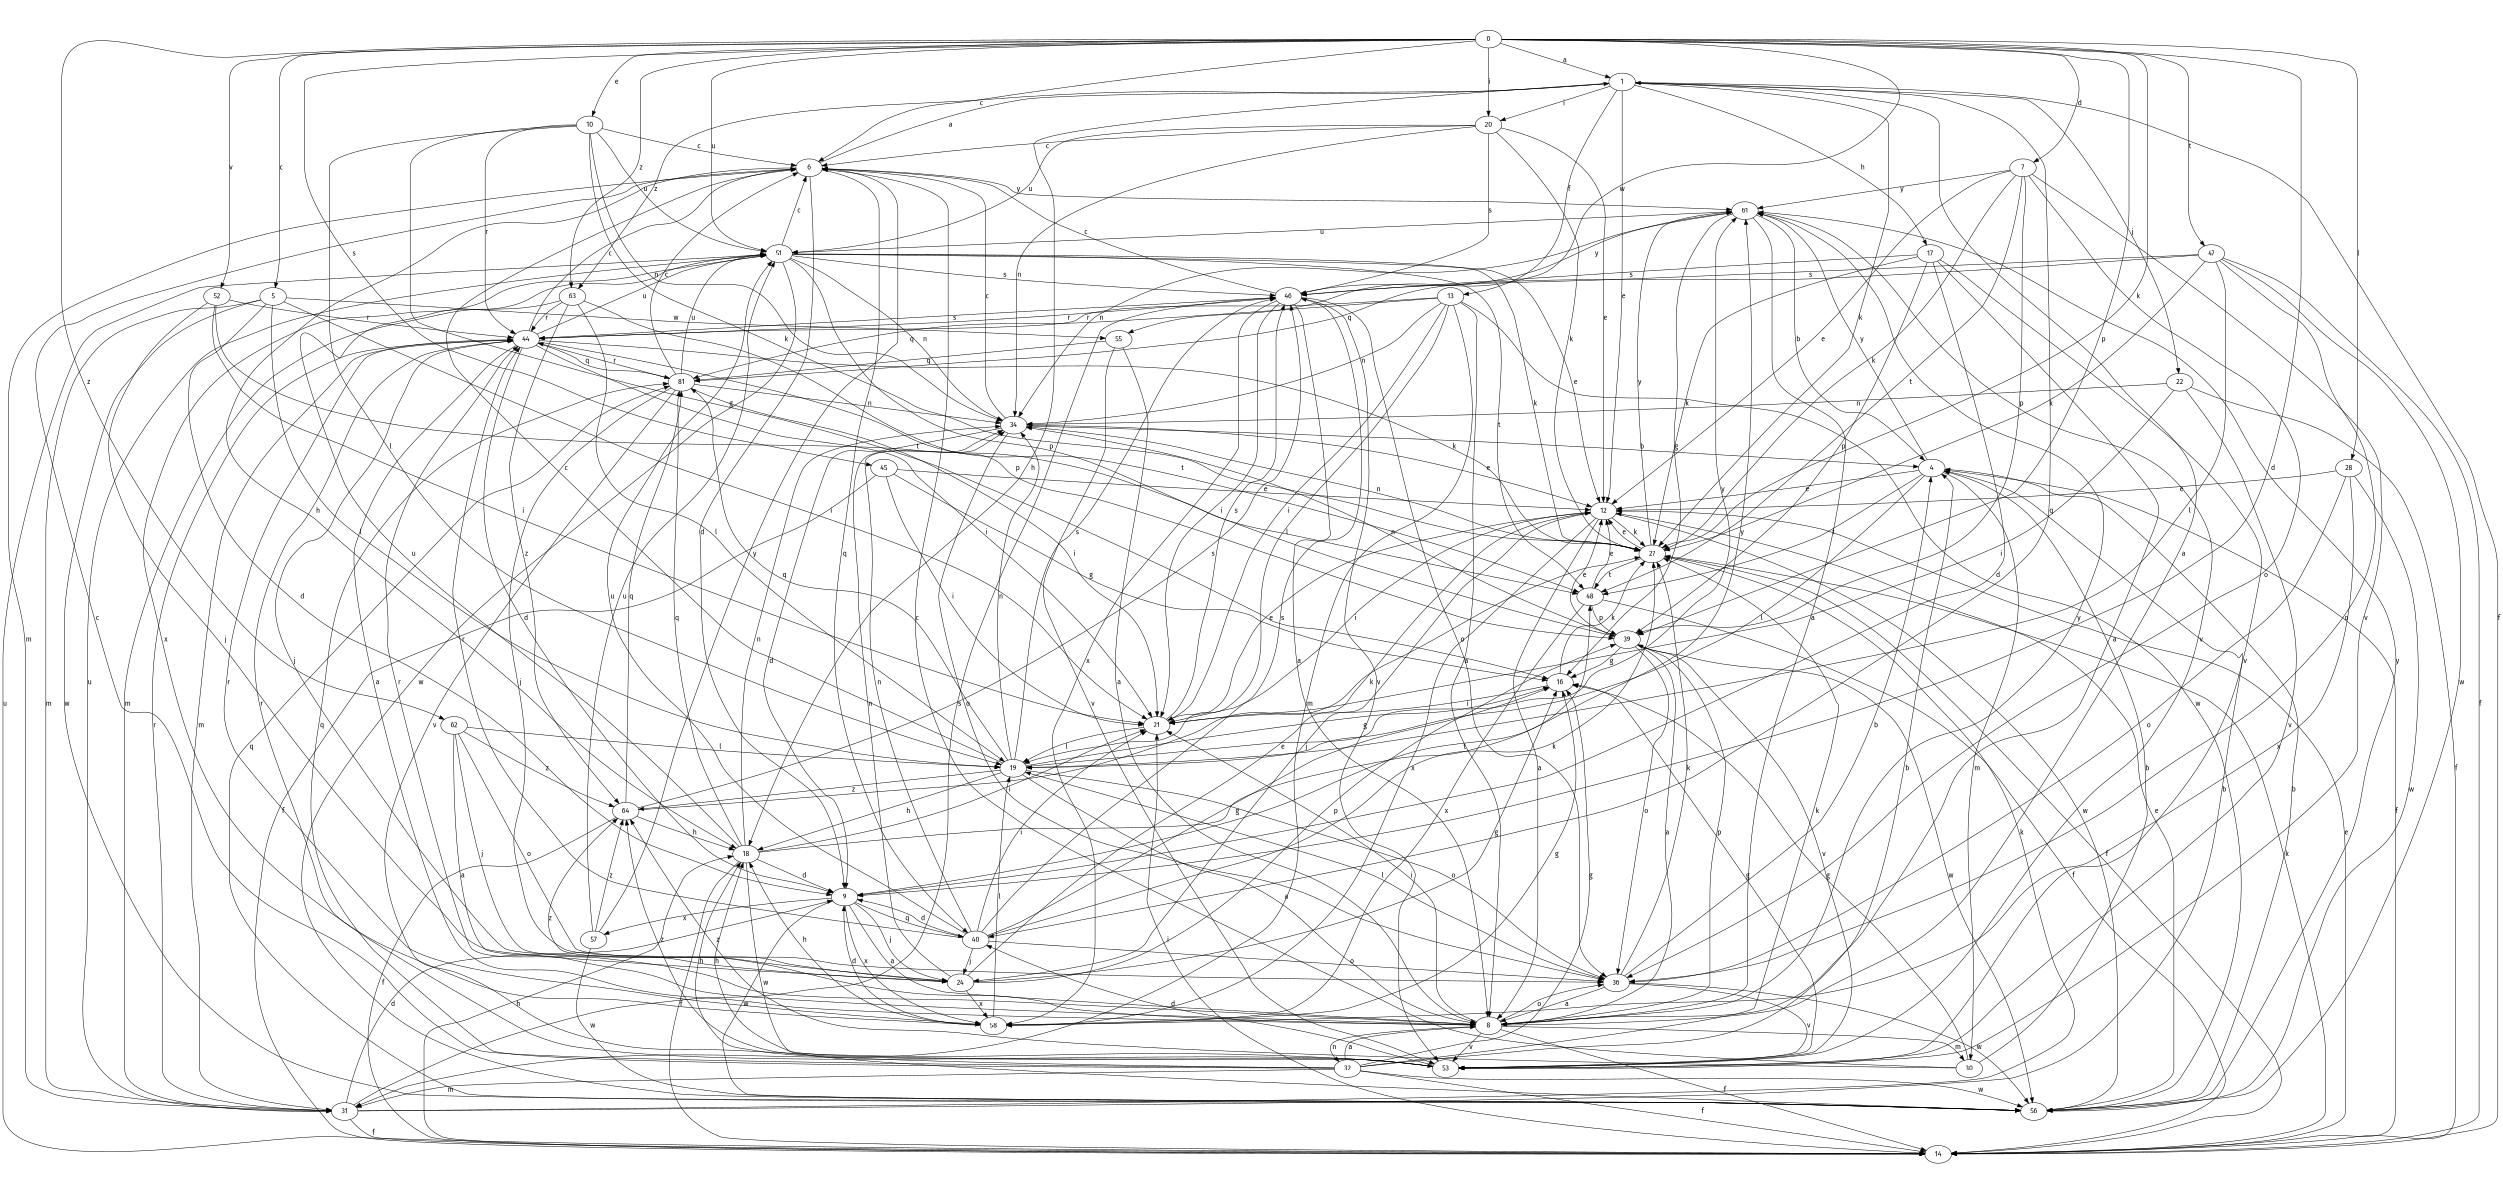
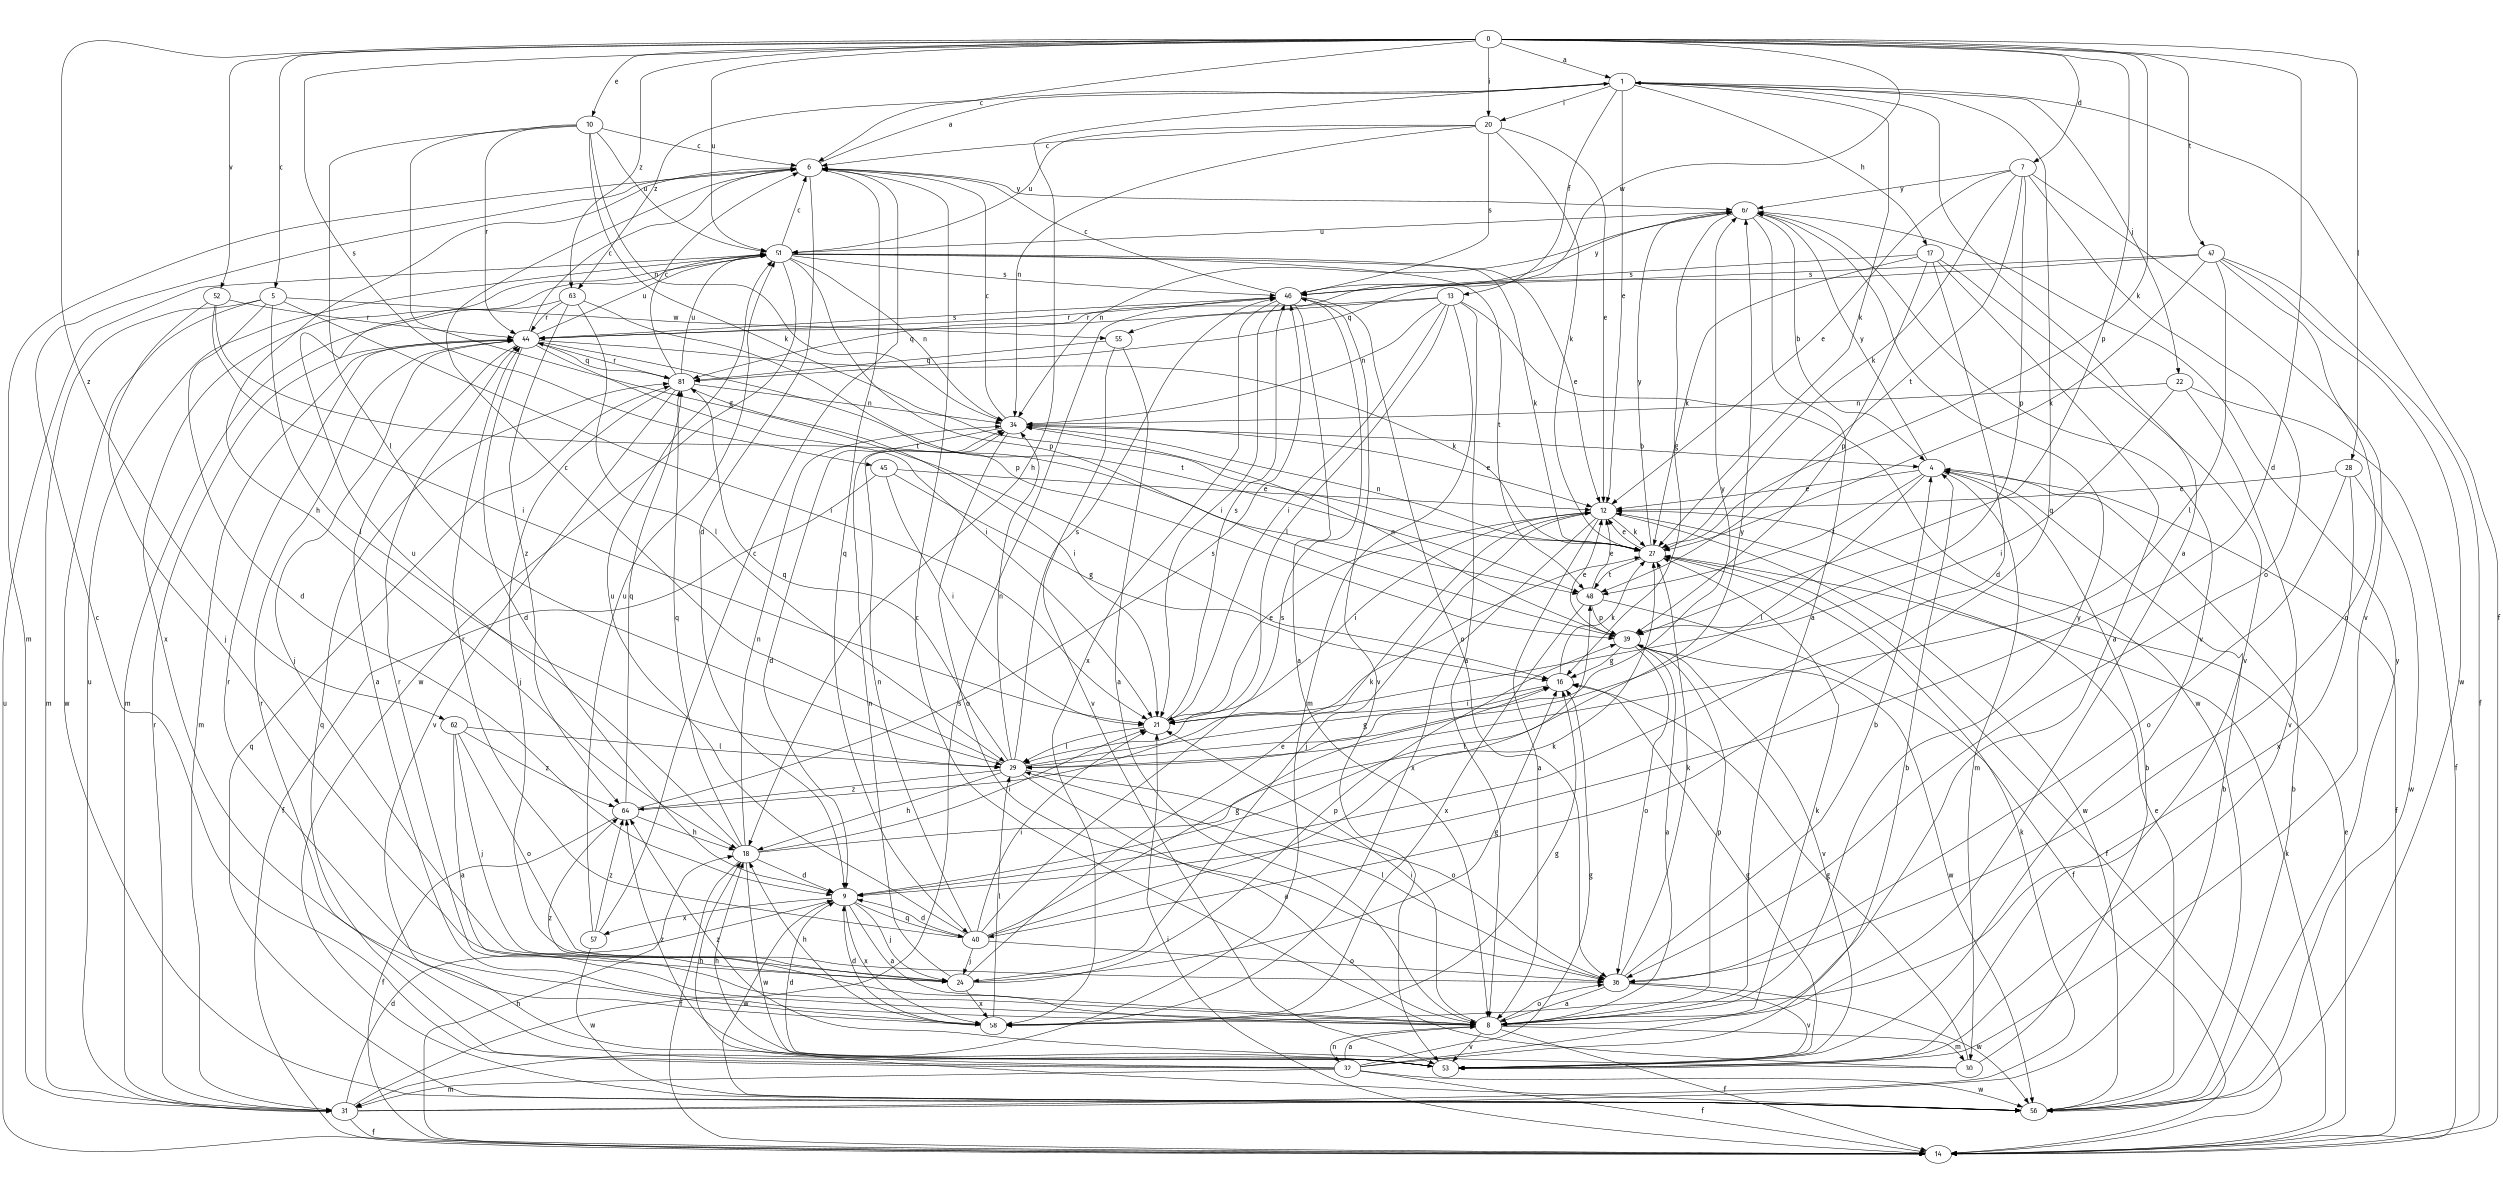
node "61": label "61" -> "67"
edge "57" -> "6": label "y" -> "c"
node "19": label "19" -> "29"
edge "53" -> "40": now "53" -> "9"
